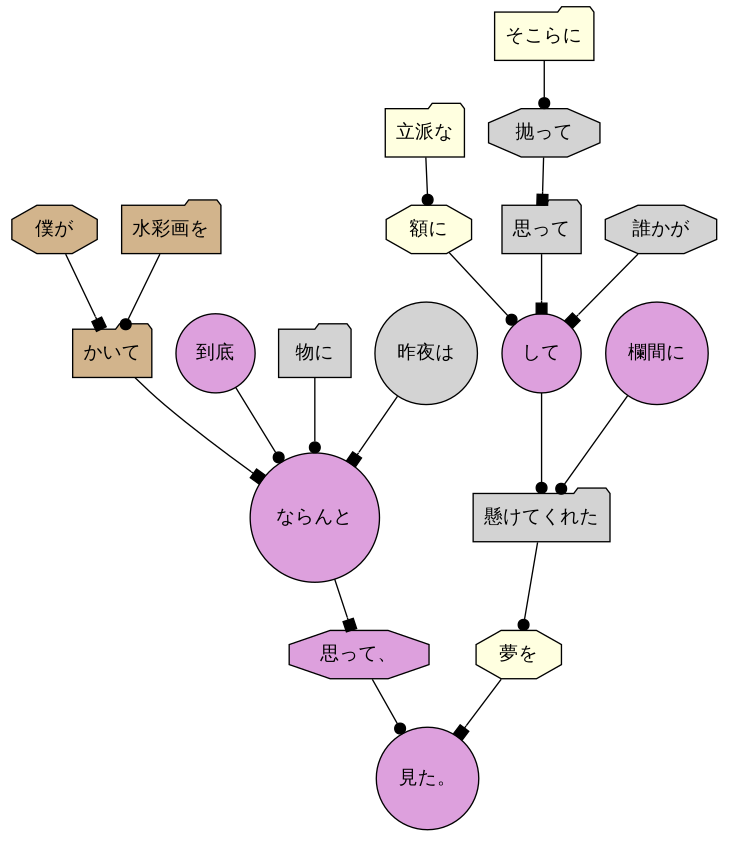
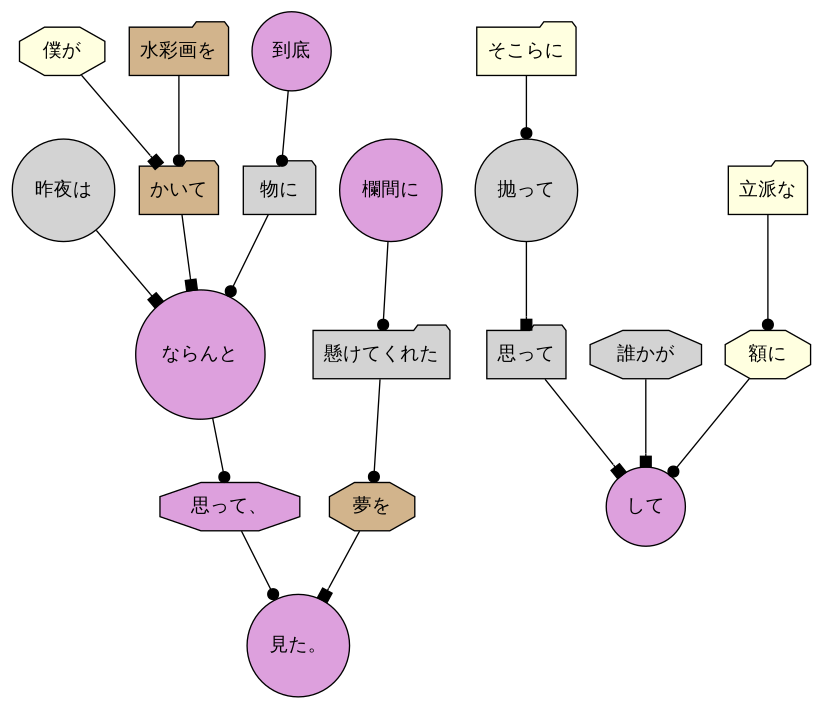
node "抛って": shape octagon -> circle
node "僕が": fillcolor tan -> lightyellow
edge "到底" -> "ならんと": now "到底" -> "物に"
edge "して" -> "懸けてくれた": removed
edge "ならんと" -> "思って、": arrowhead box -> dot
node "夢を": fillcolor lightyellow -> tan
